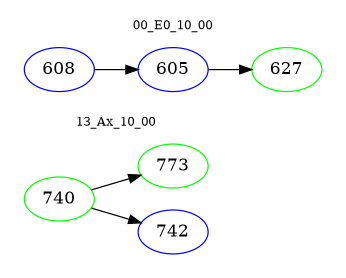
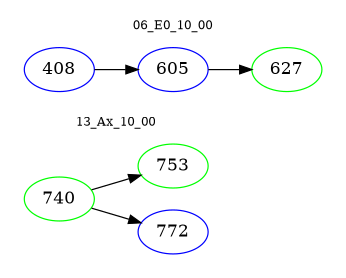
cluster "00_E0_10_00": label "00_E0_10_00" -> "06_E0_10_00"
node "608": label "608" -> "408"
node "773": label "773" -> "753"
node "742": label "742" -> "772"
